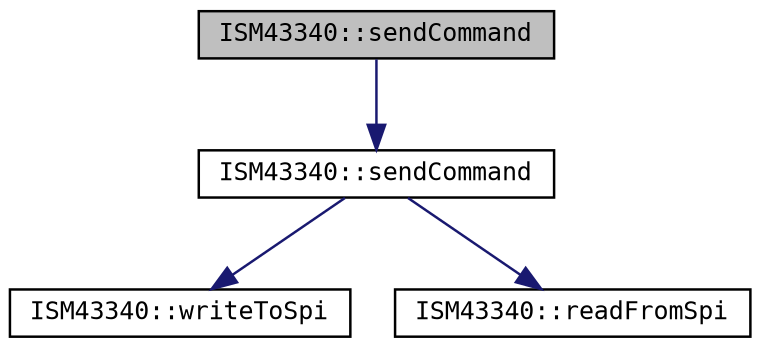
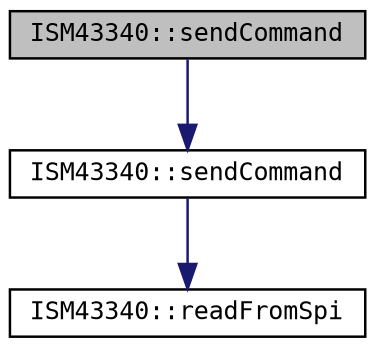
node "ISM43340::writeToSpi": removed
